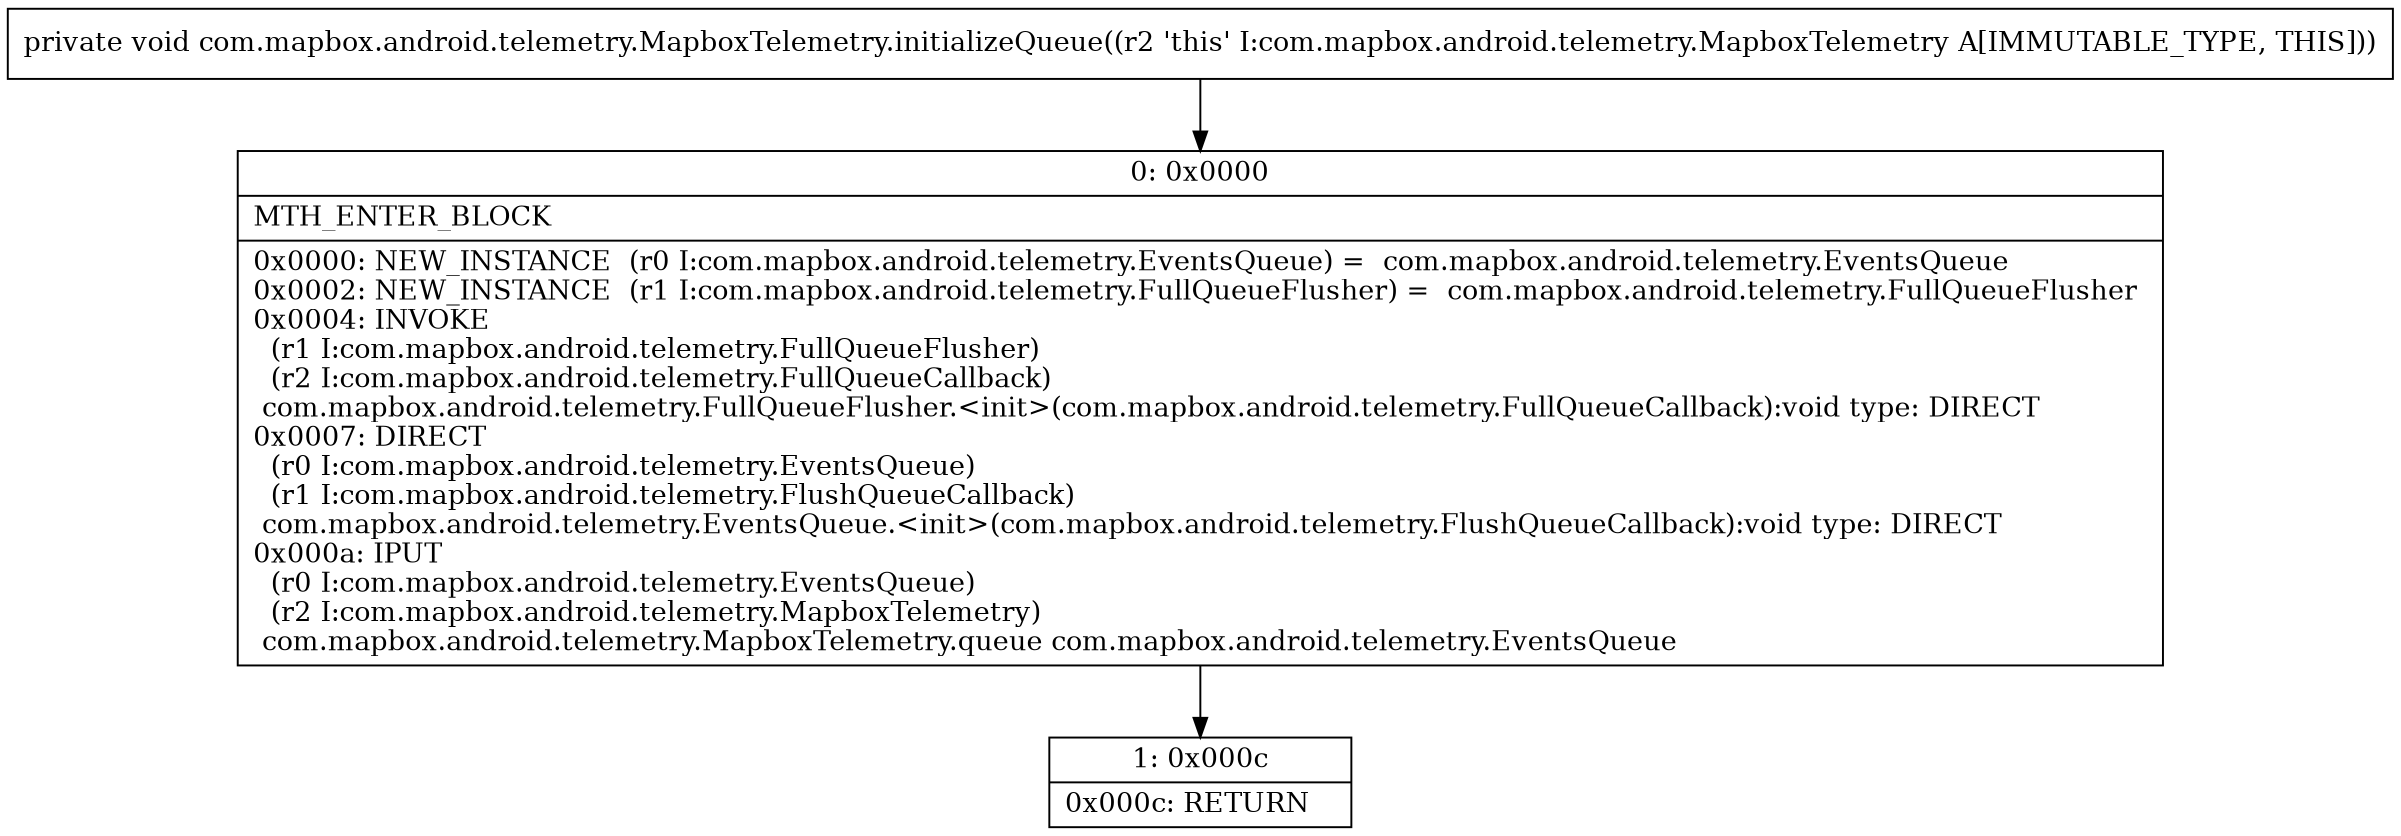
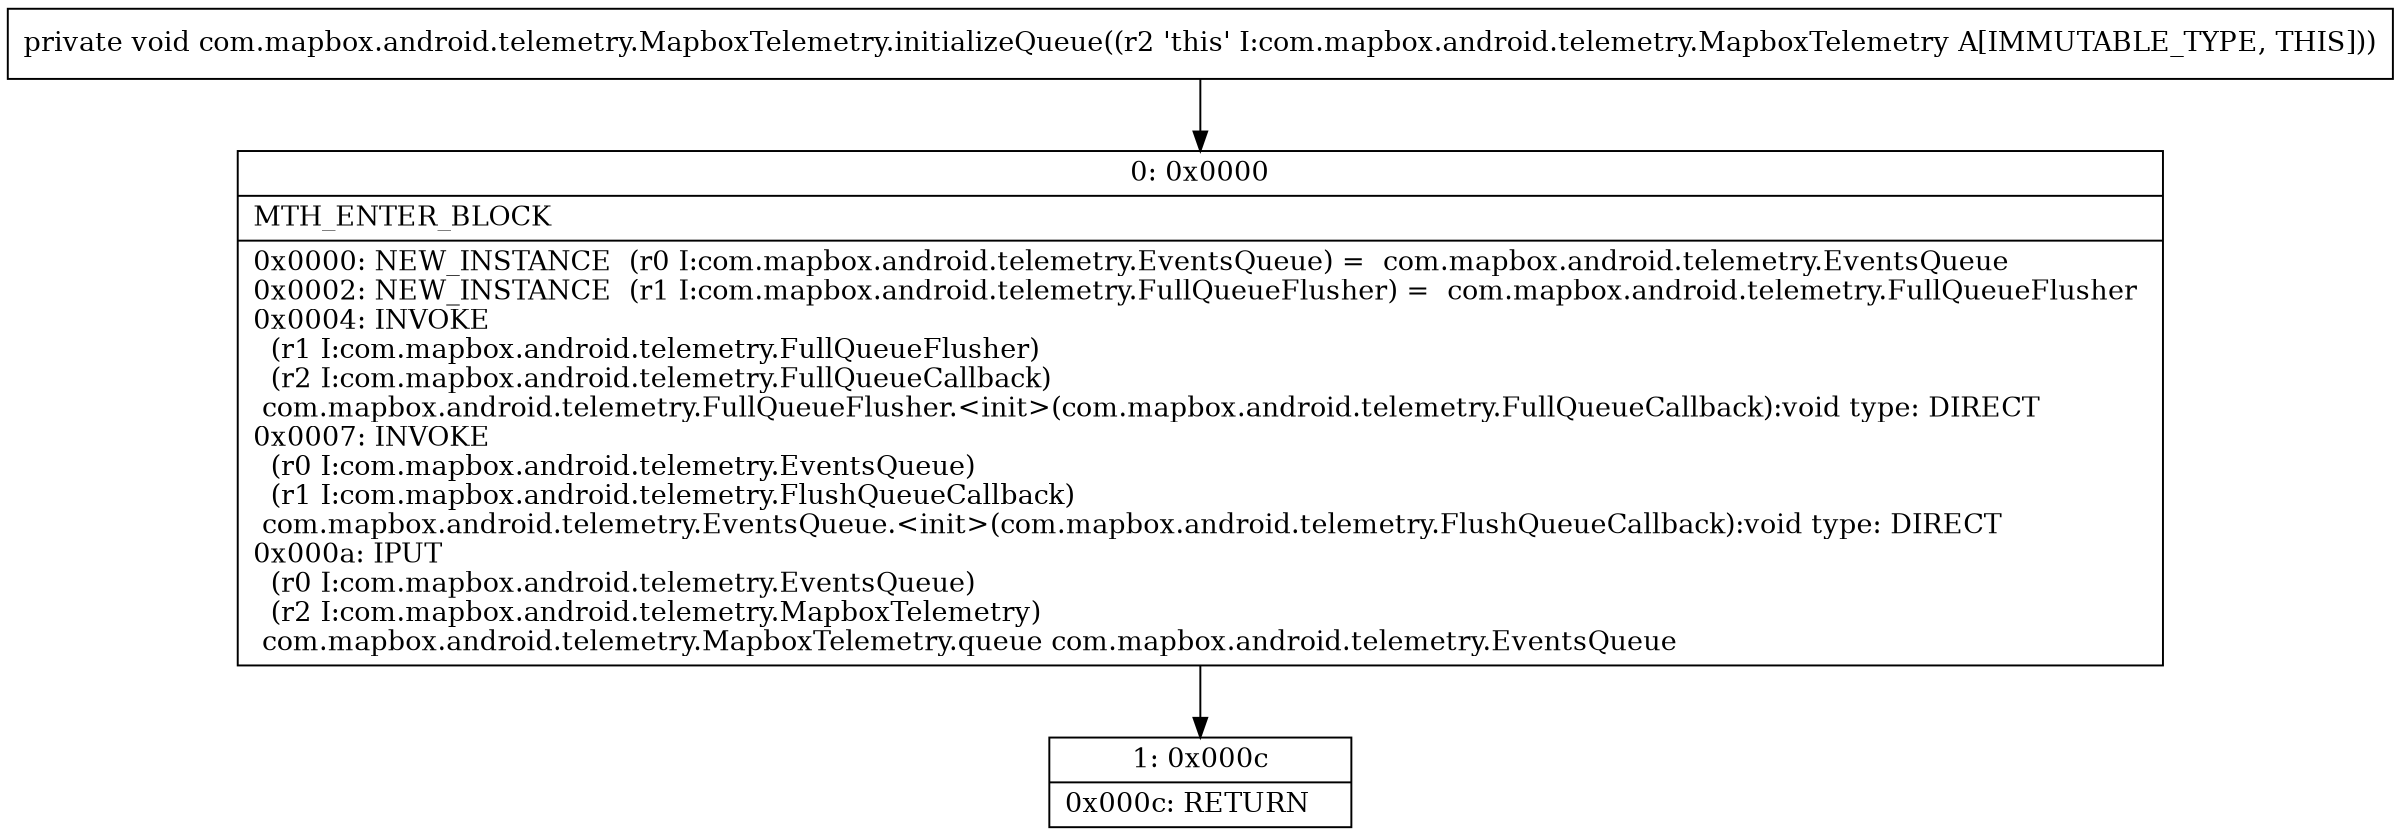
node "0: 0x0000": text "0x0007: DIRECT" -> "0x0007: INVOKE"
